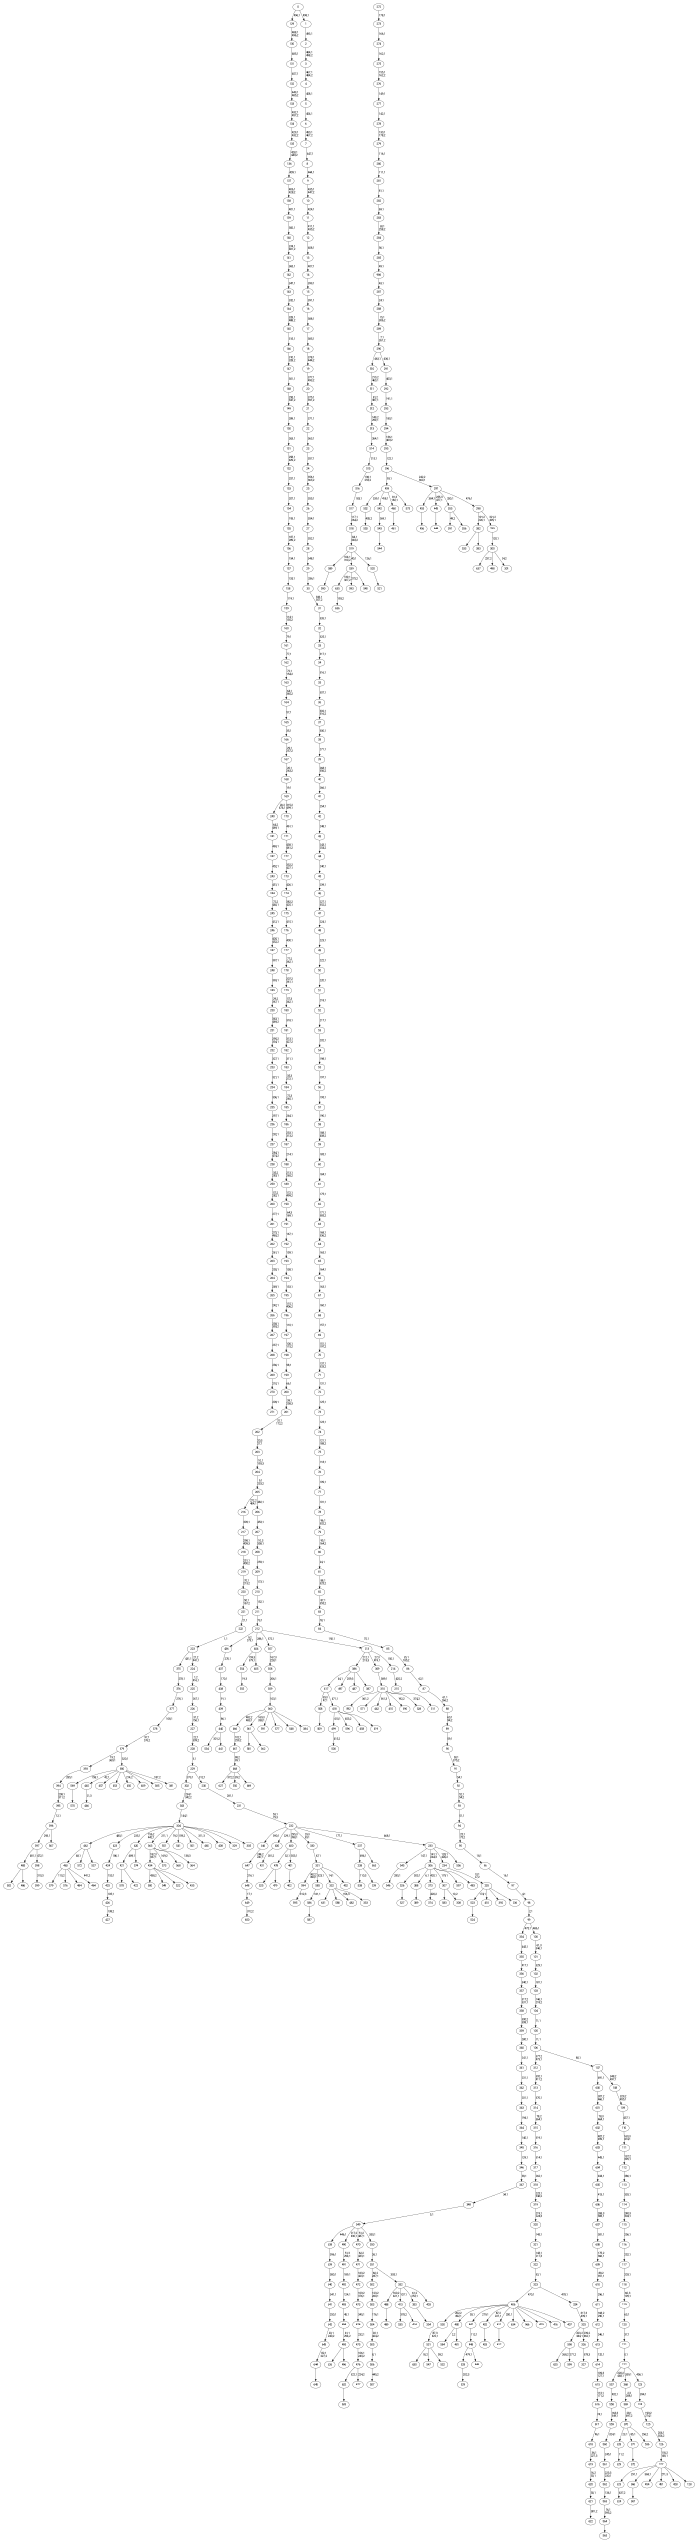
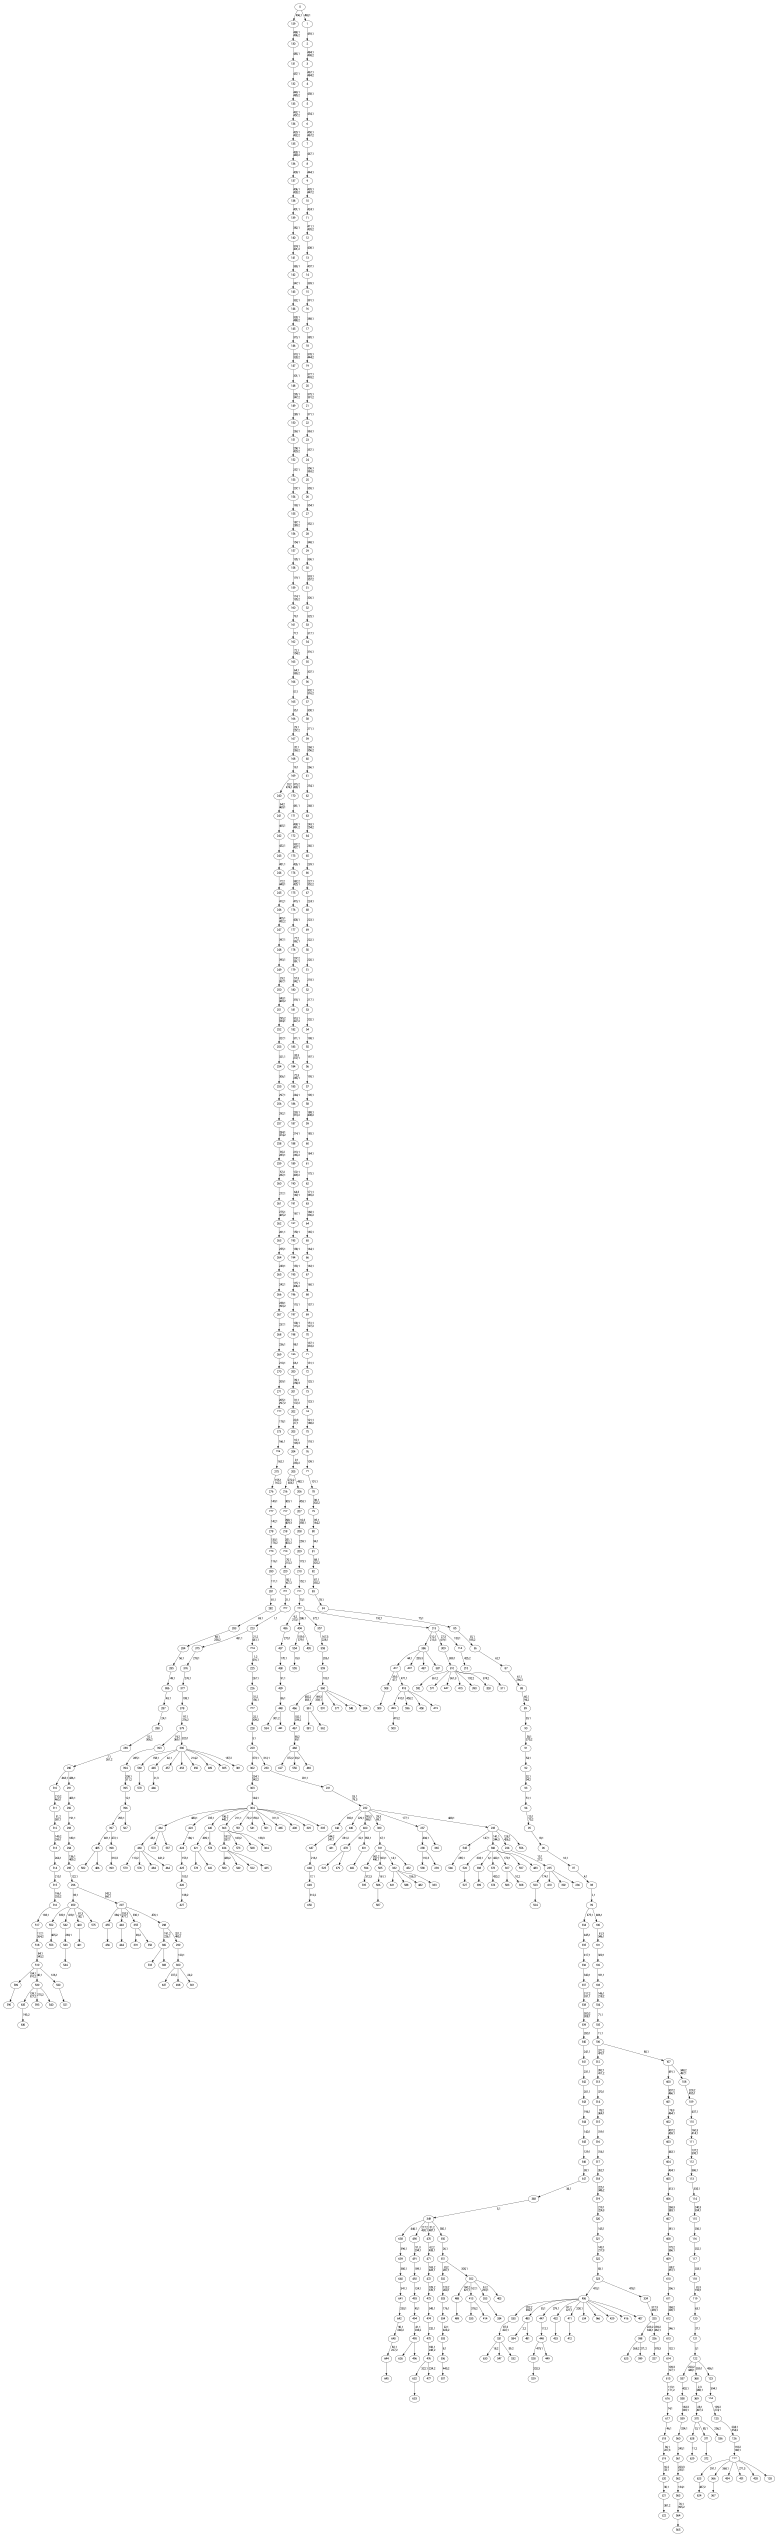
edge "271" -> "272": added, label "205,1 297,2"
